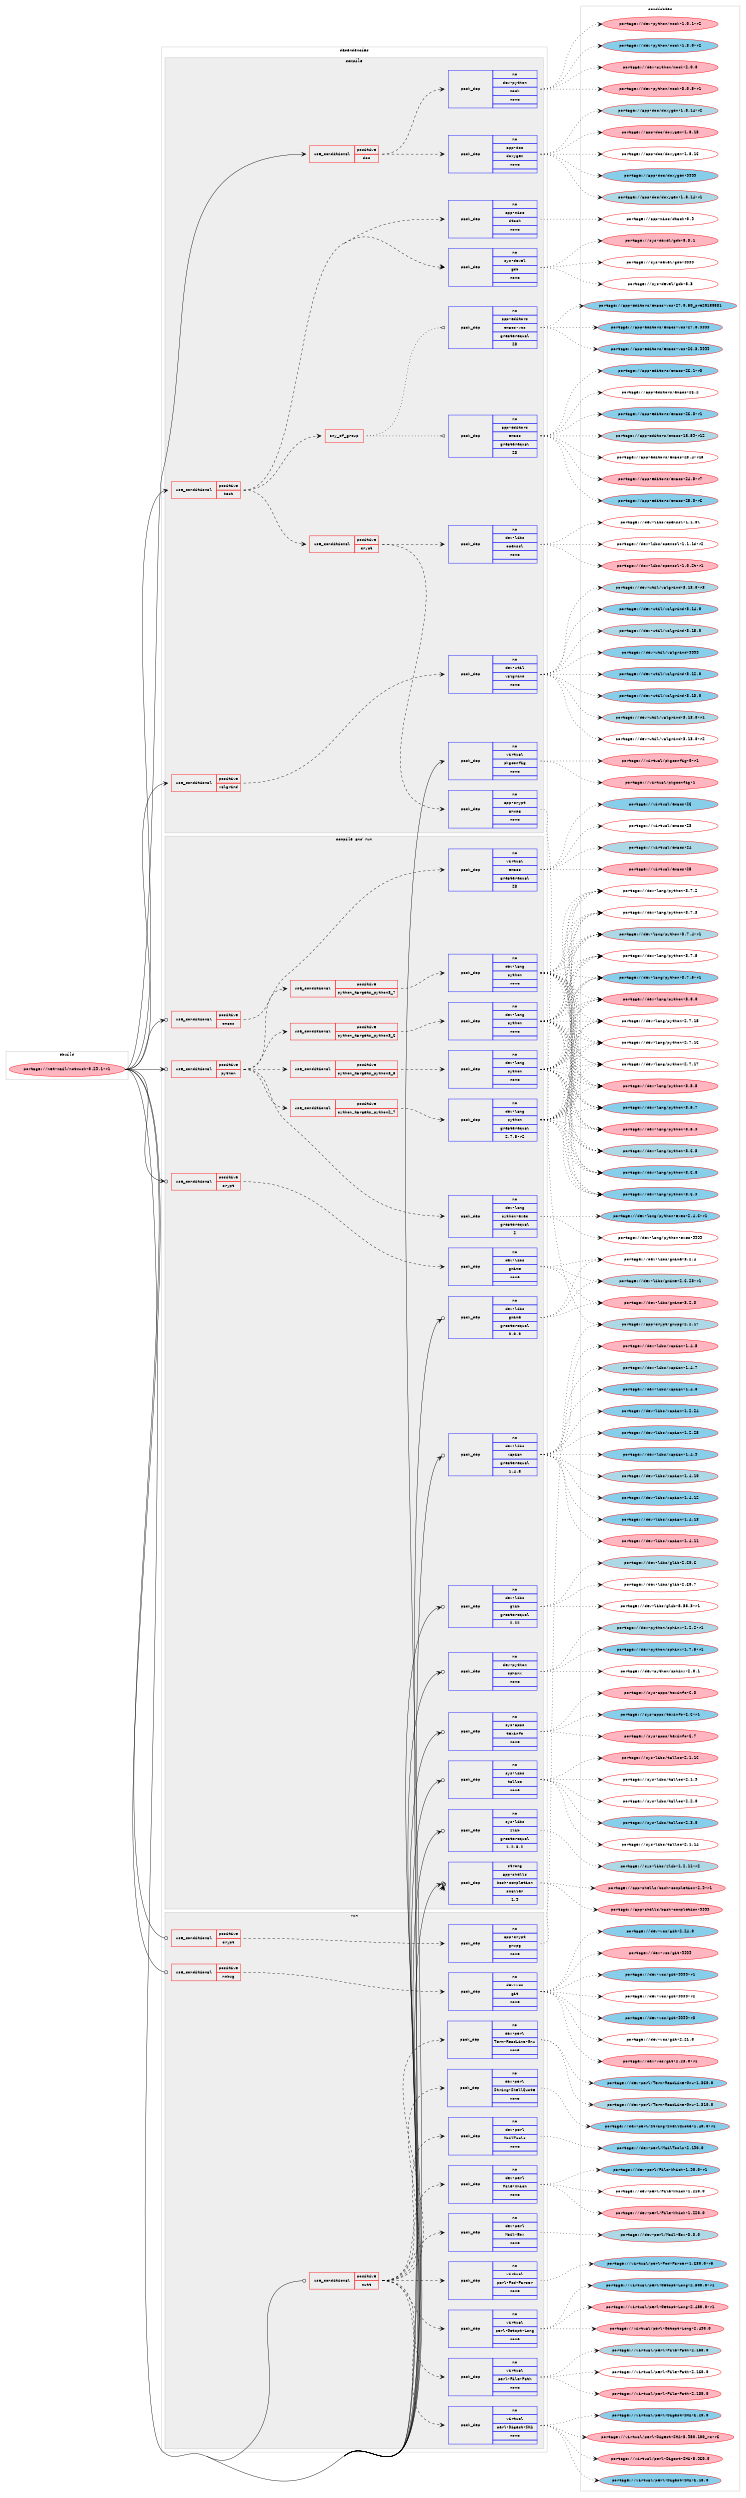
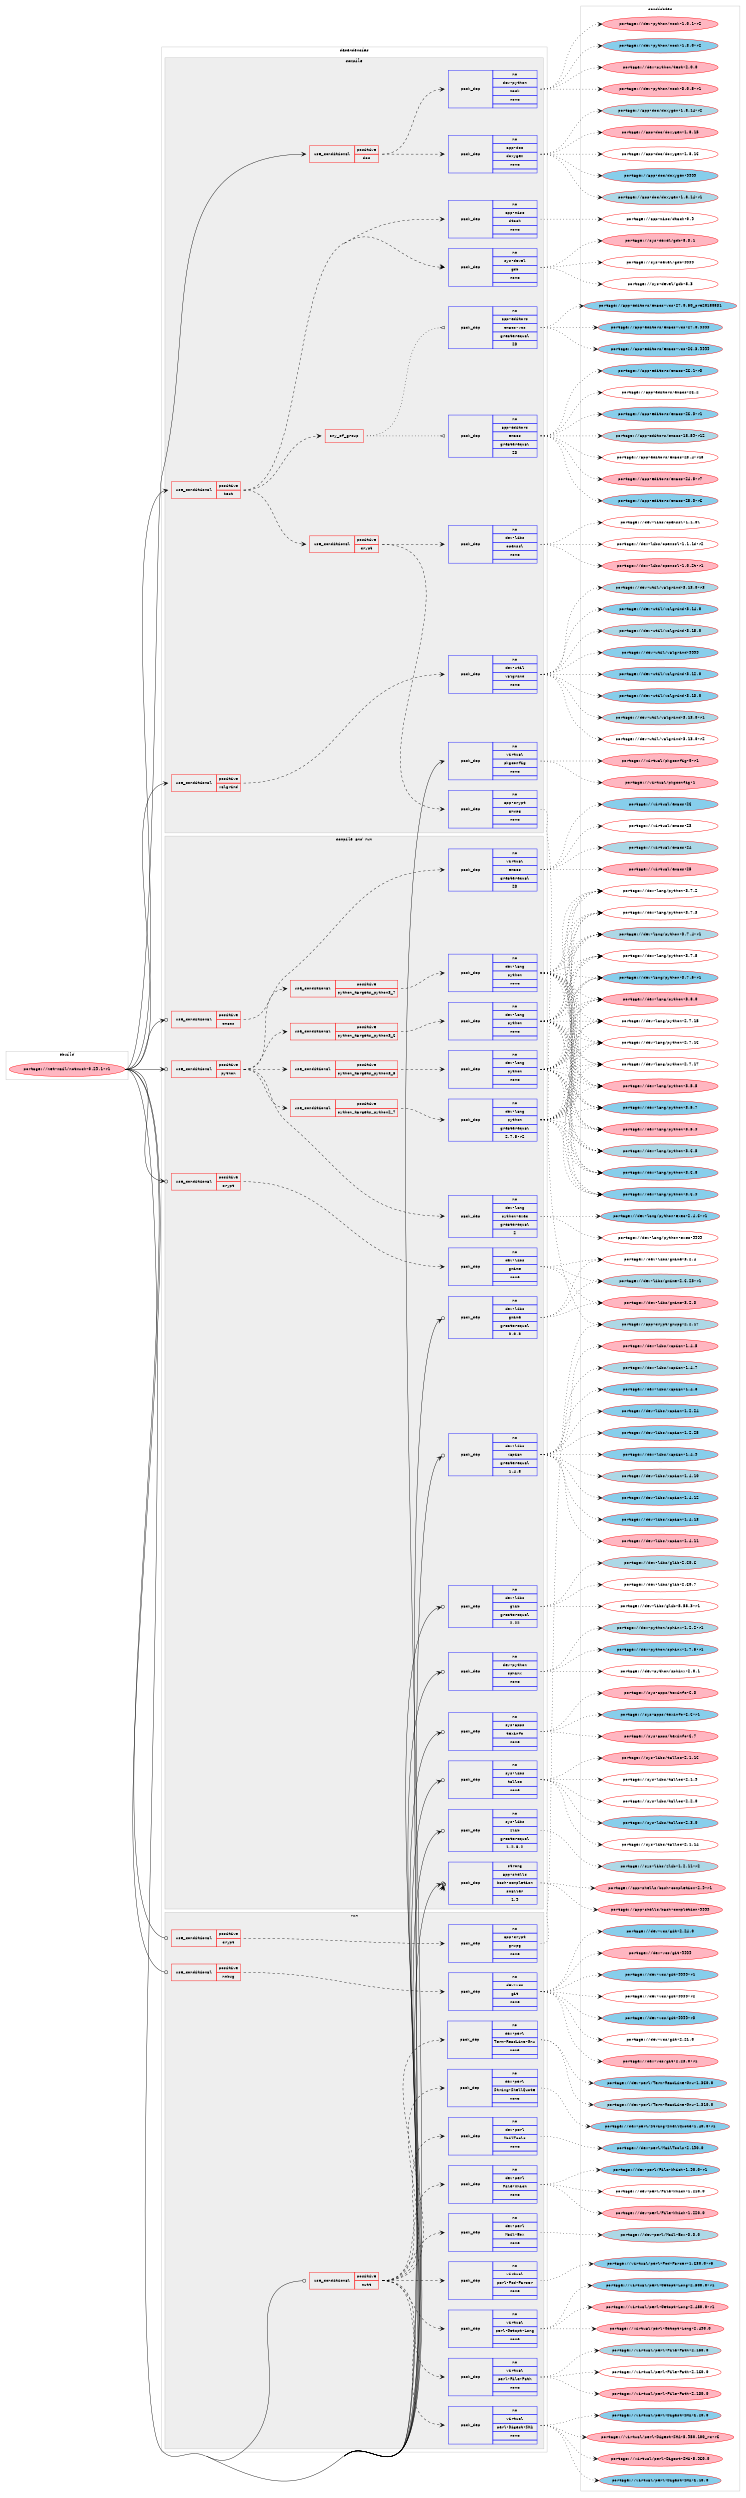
node "portage://dev-python/mock-2.0.0": label "portage://dev-python/mock-2.0.0" -> "portage://dev-python/test-2.0.0"
